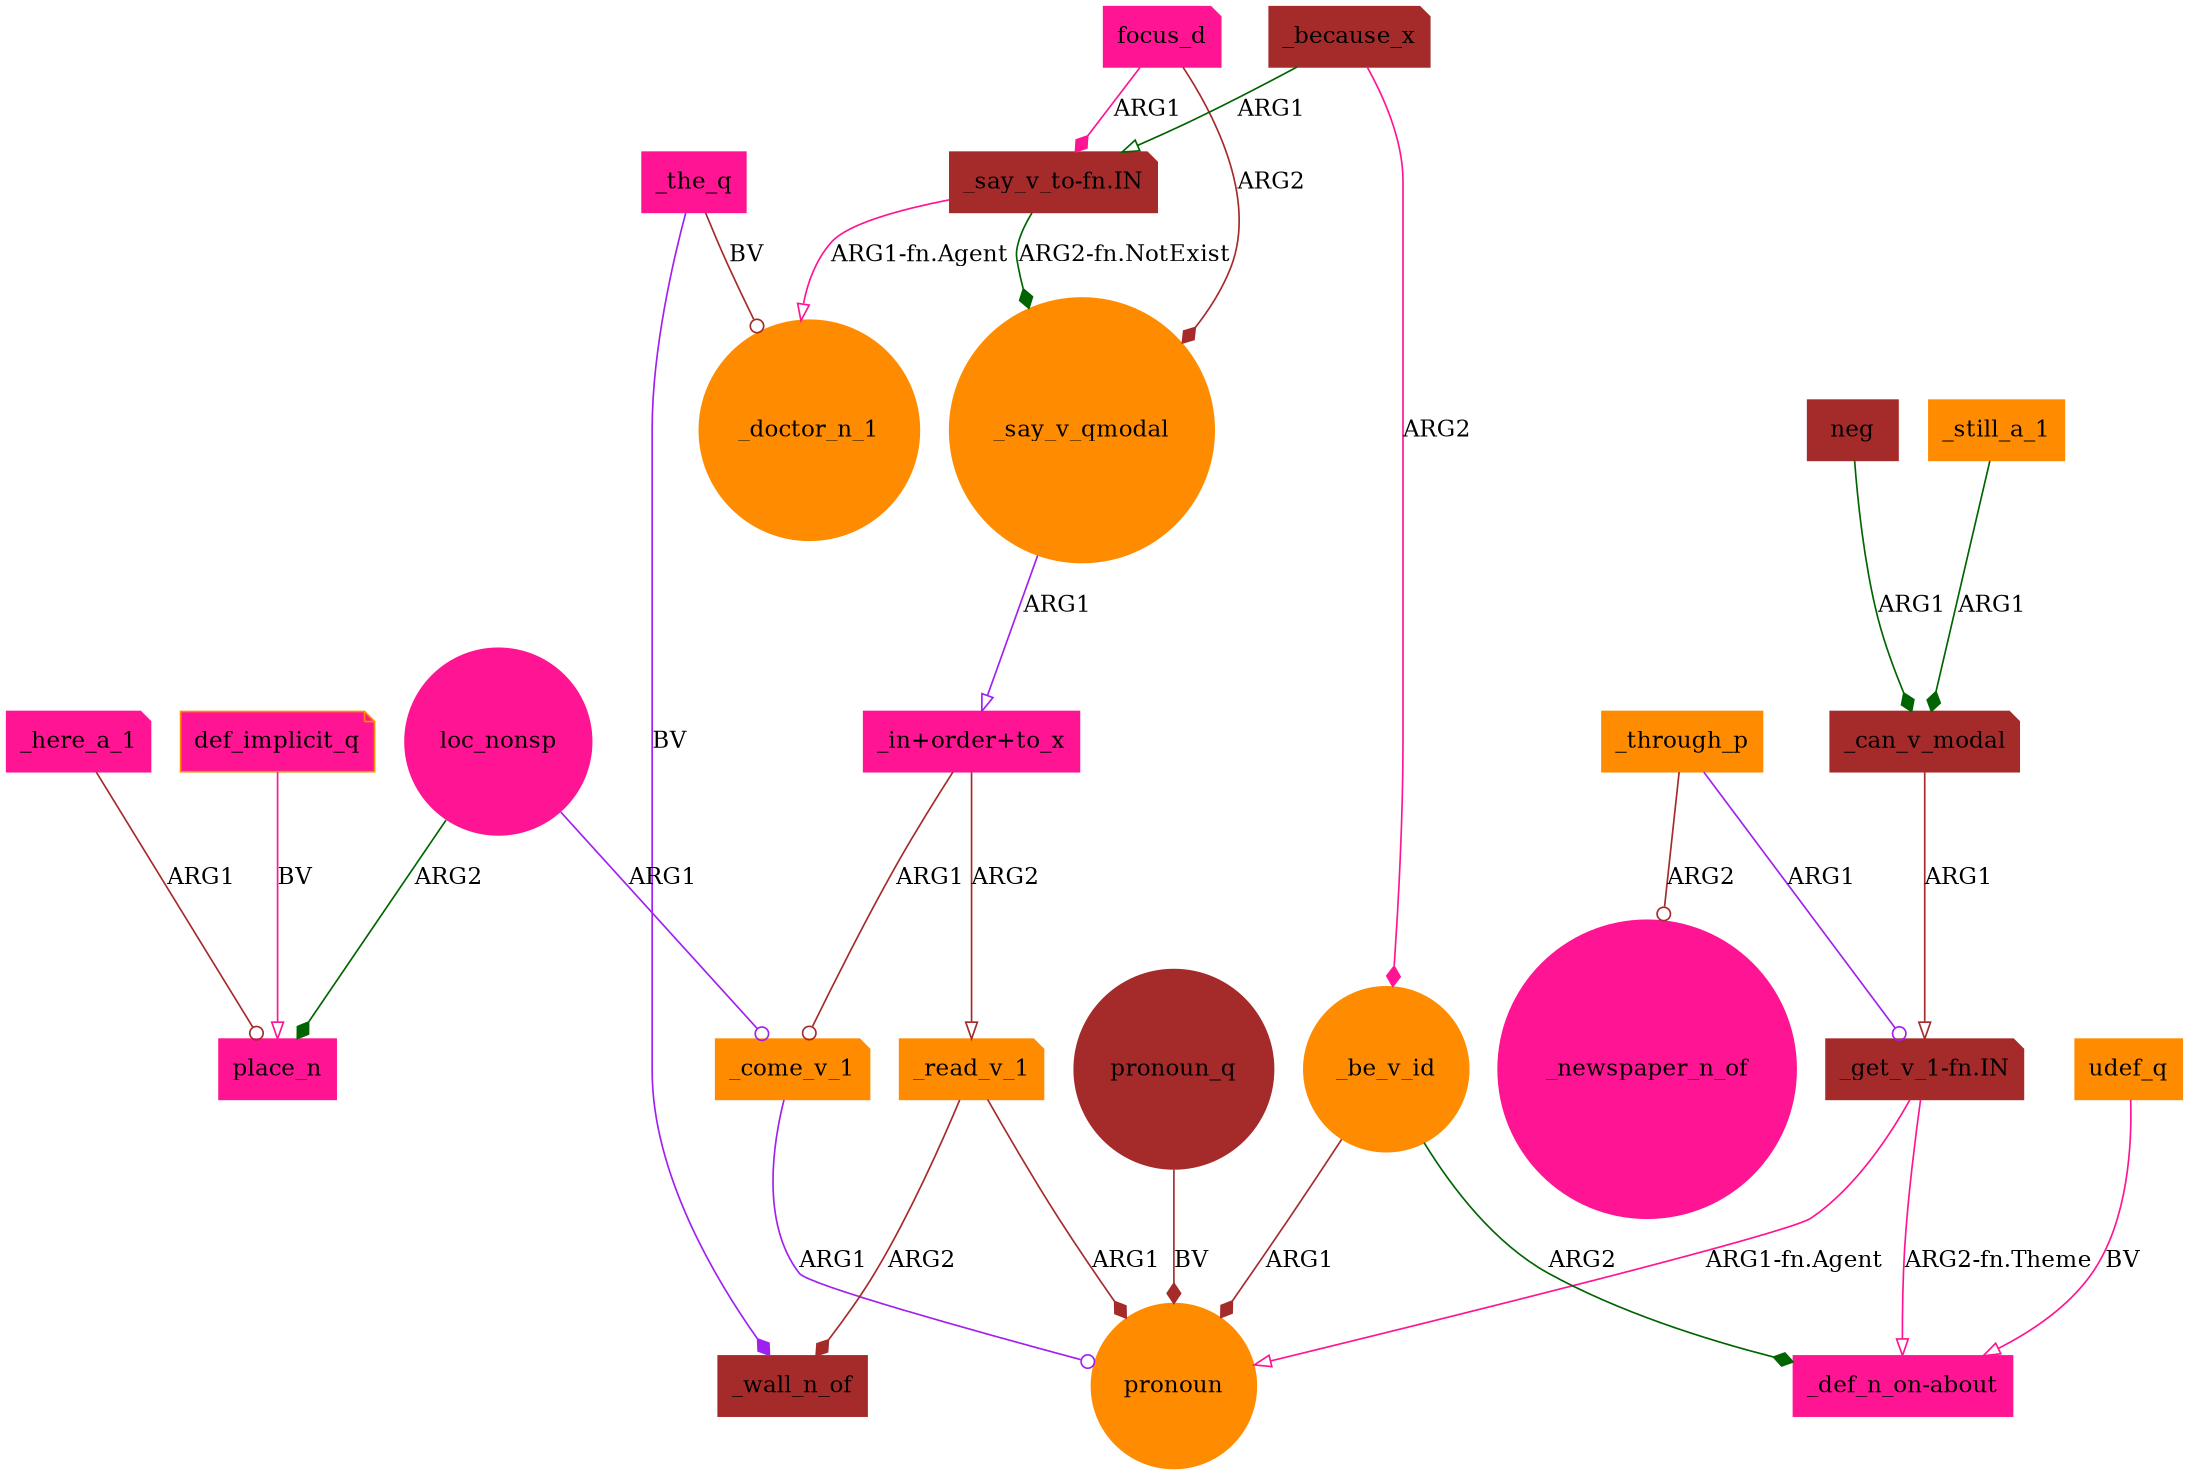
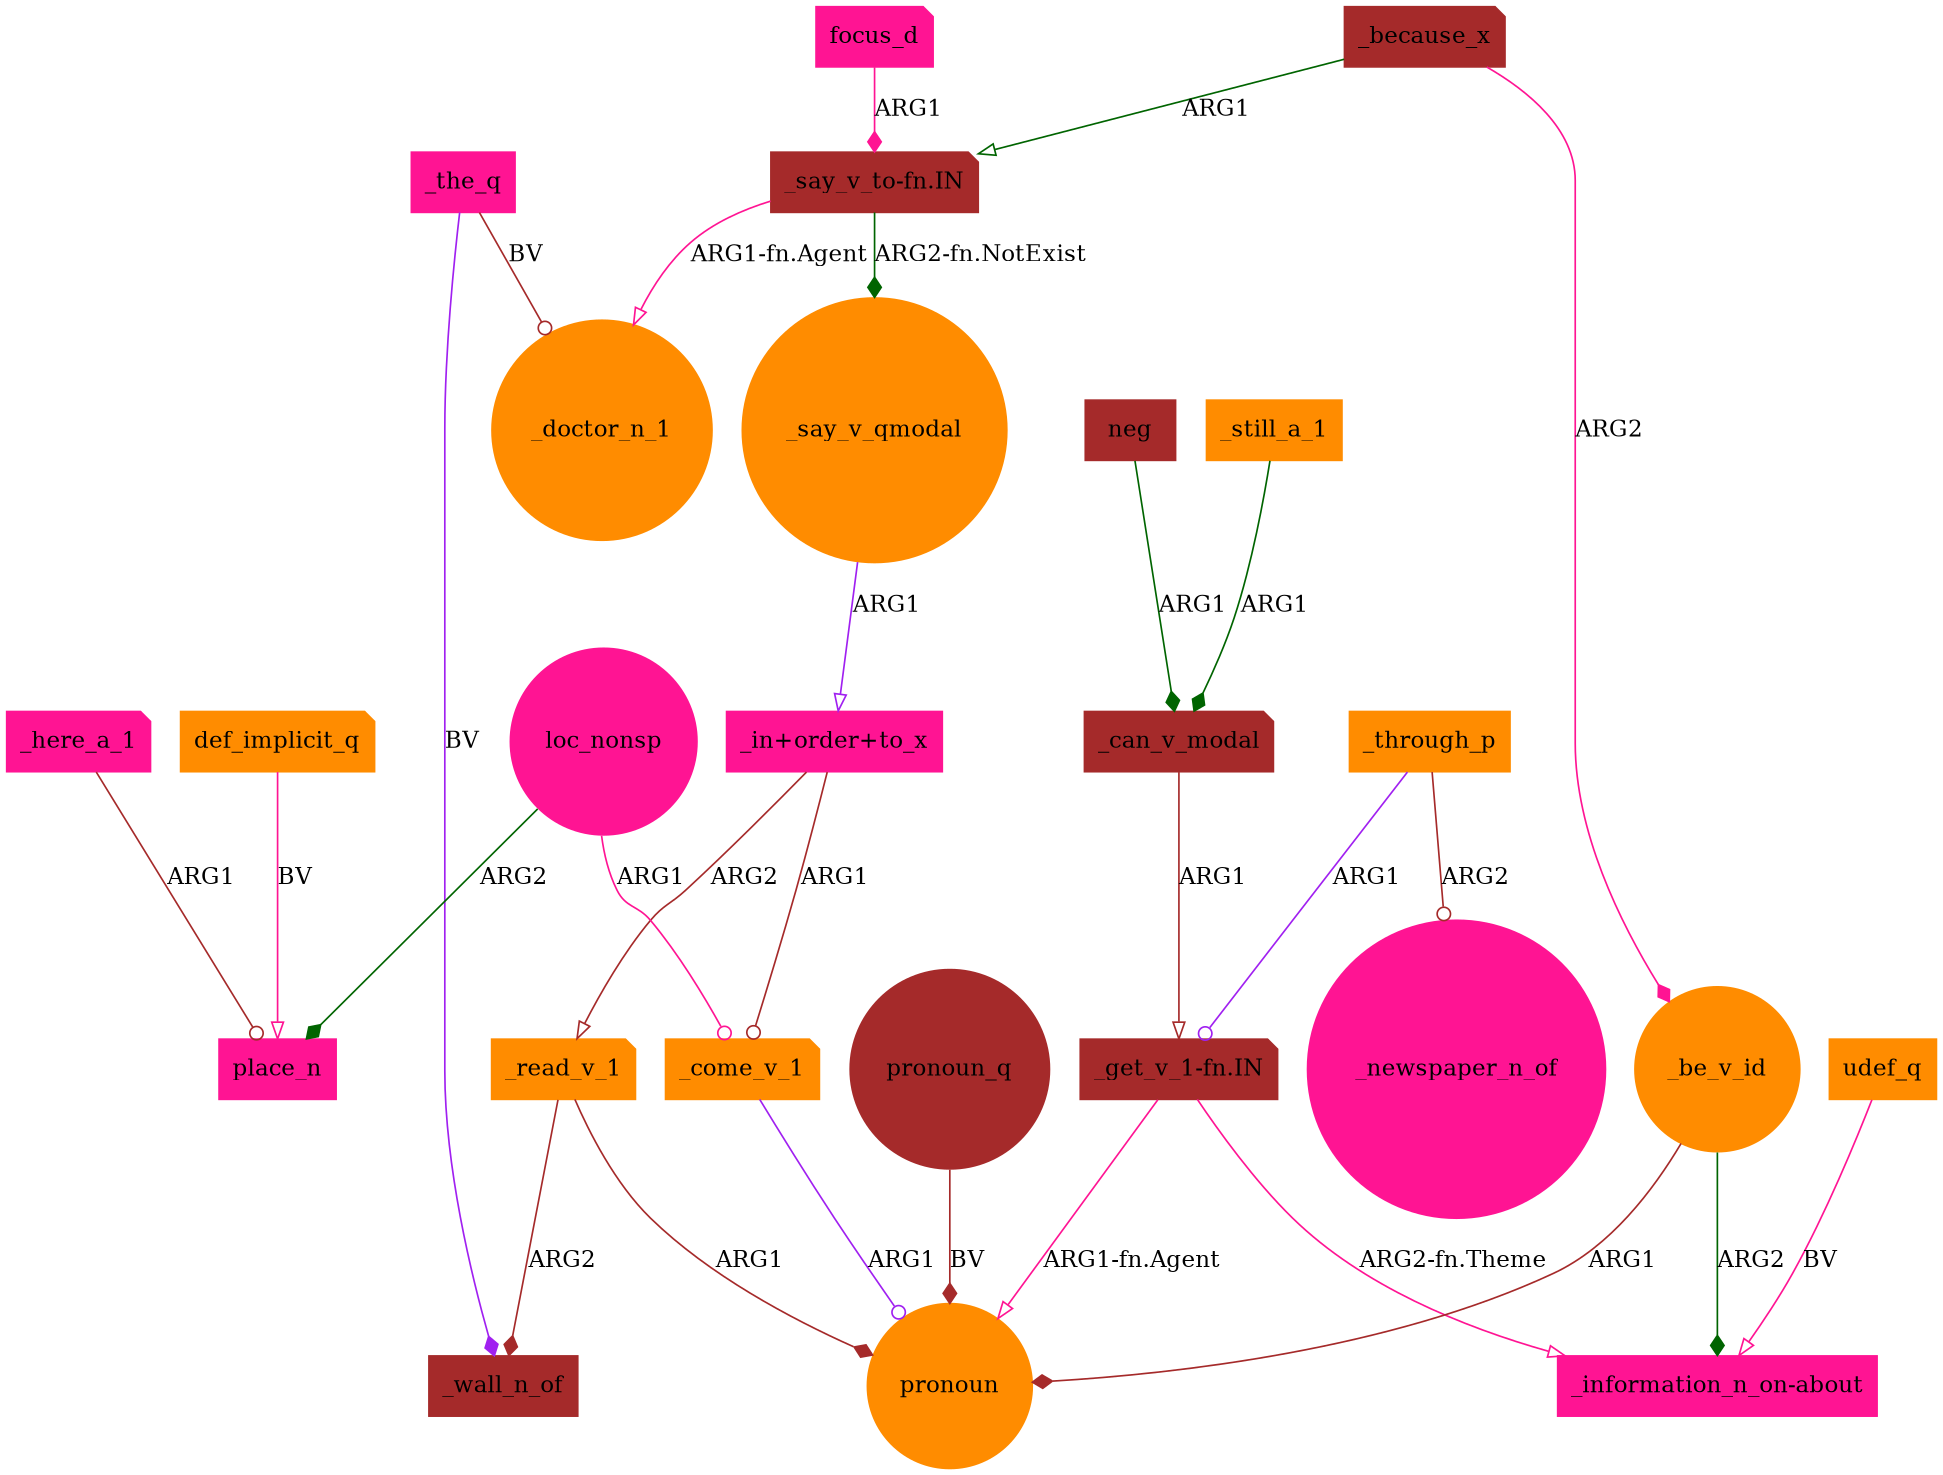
edge "focus_d" -> "_say_v_qmodal": removed, label "ARG2"
node "def_implicit_q": fillcolor deeppink -> darkorange
edge "loc_nonsp" -> "_come_v_1": color purple -> deeppink
node "_def_n_on-about": label "_def_n_on-about" -> "_information_n_on-about"
